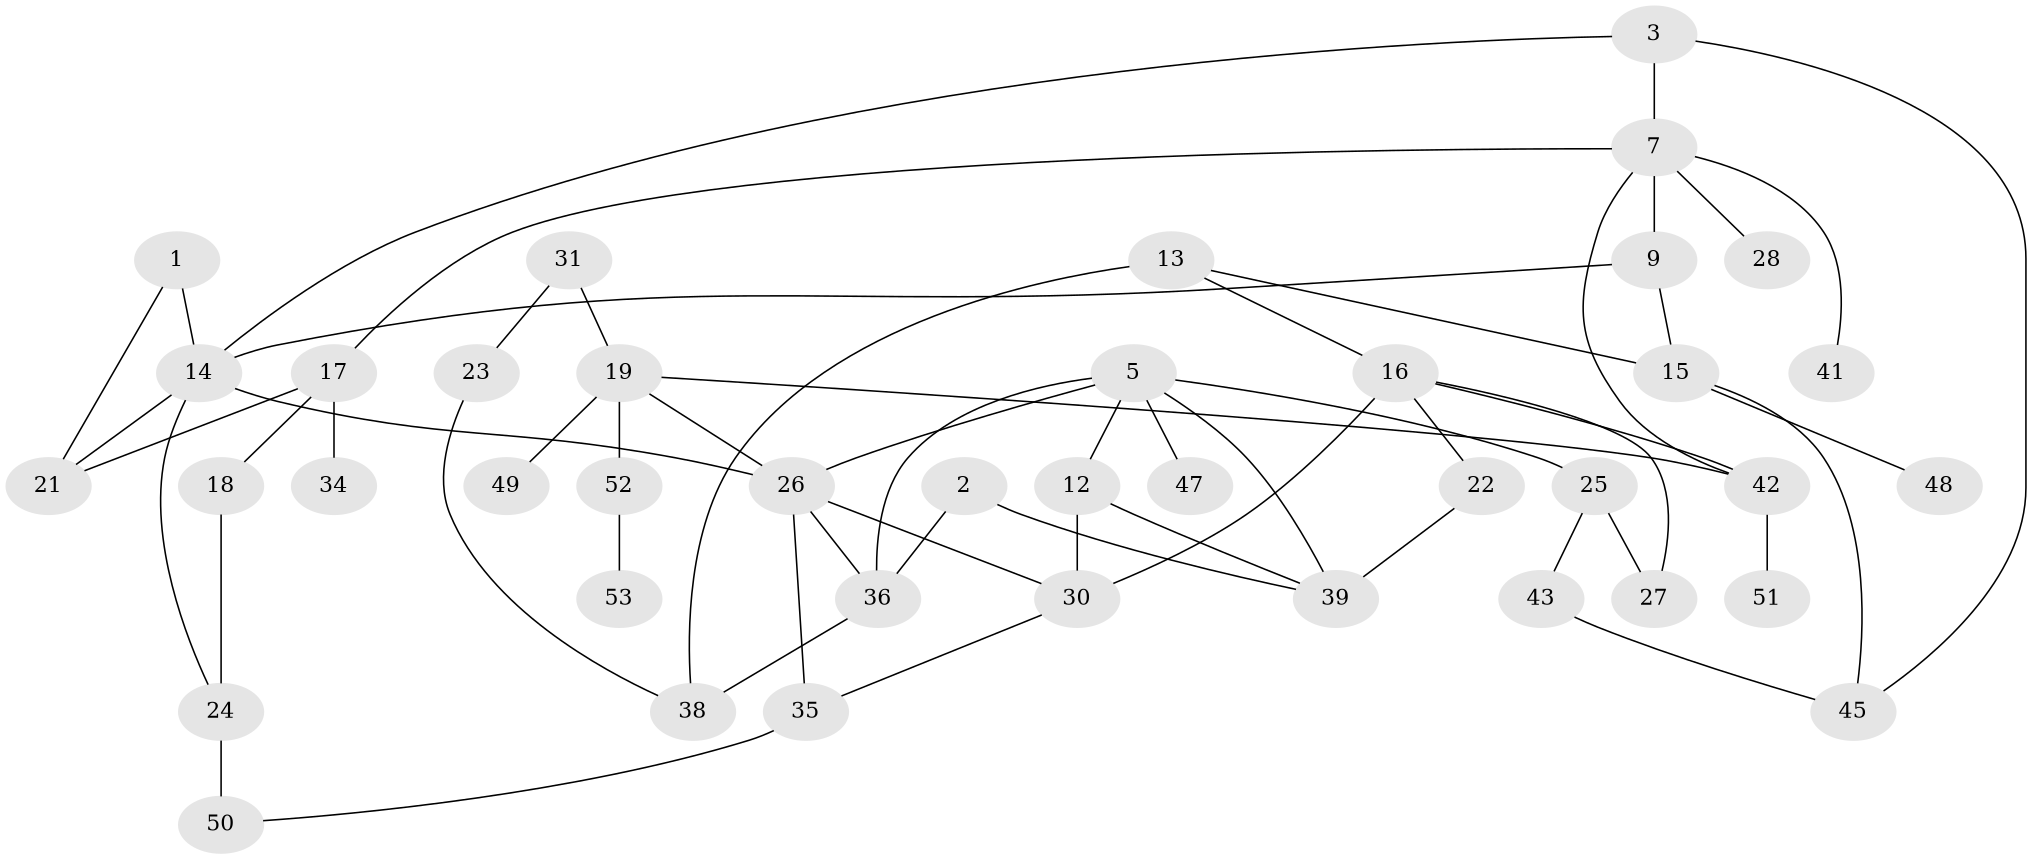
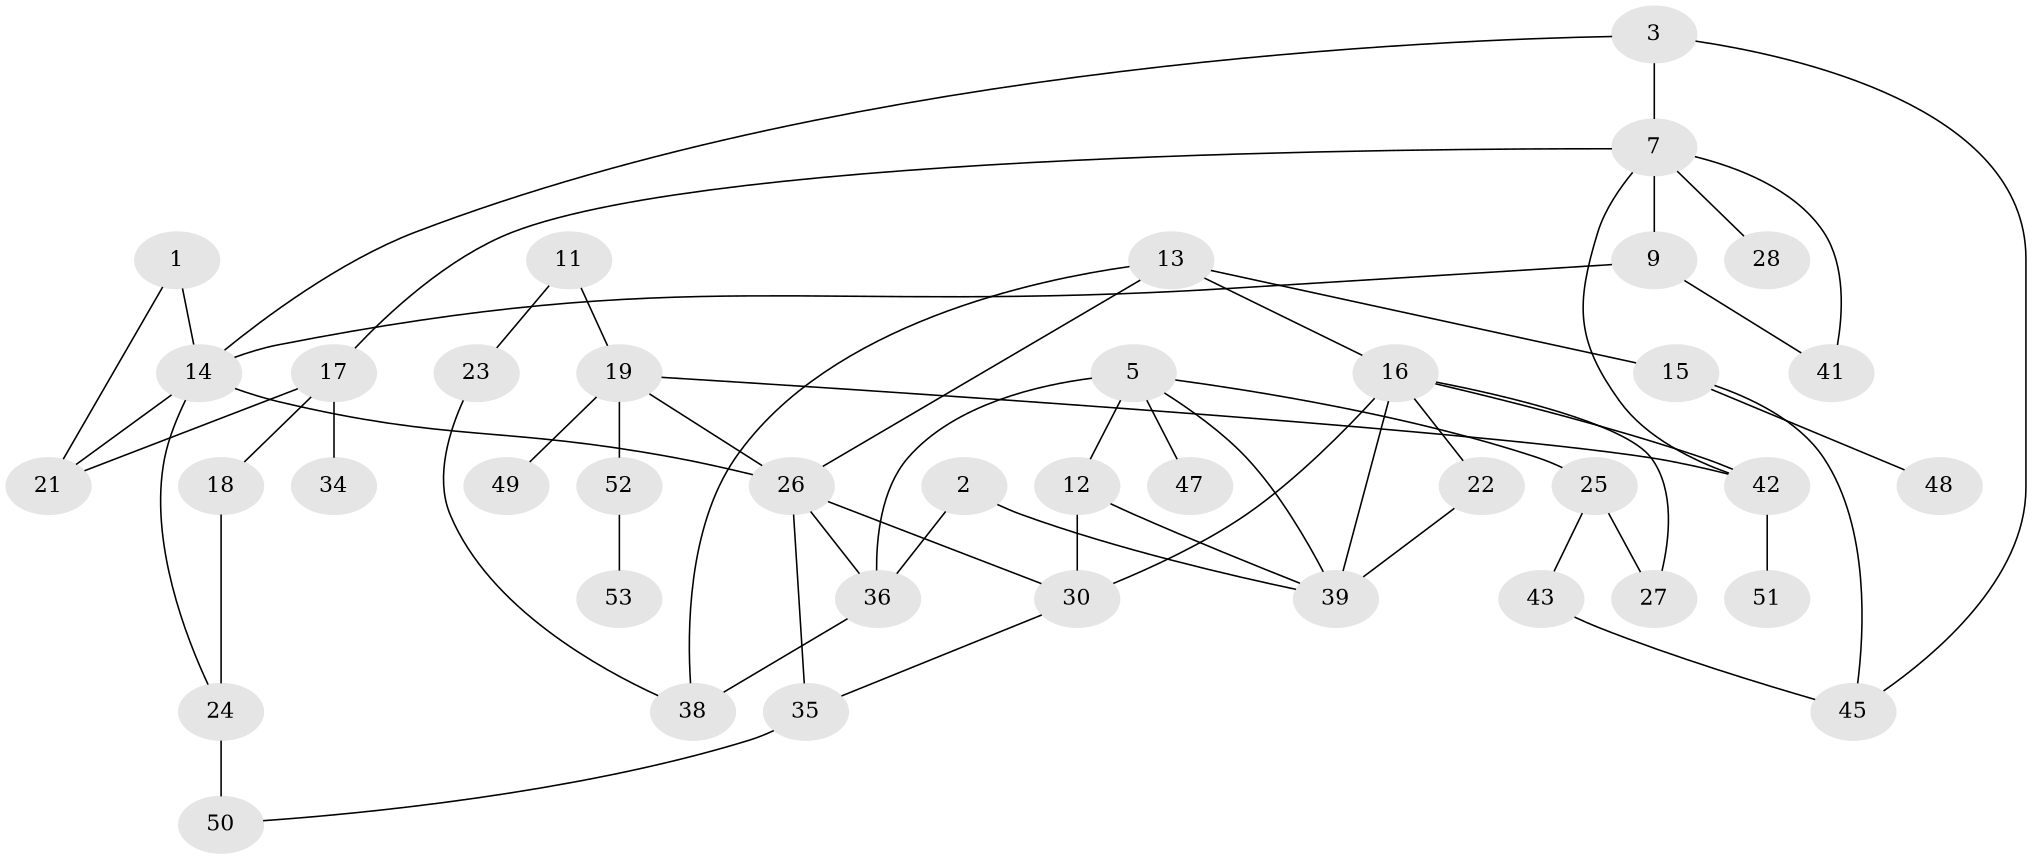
node "31": label "31" -> "11"
edge "9" -- "15": now "9" -- "41"
edge "5" -- "26": now "13" -- "26"
edge "16" -- "39": added
